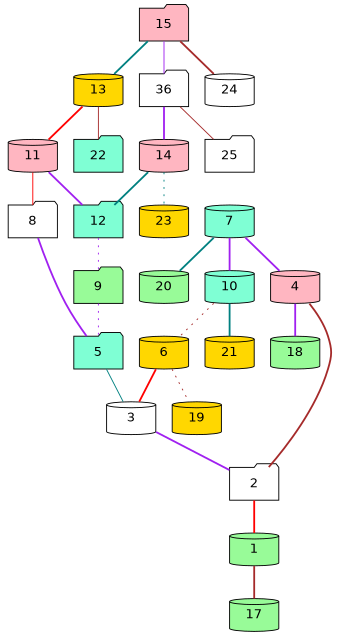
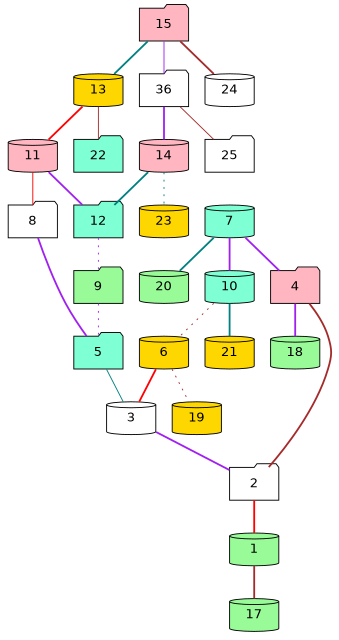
node "4": shape cylinder -> folder
